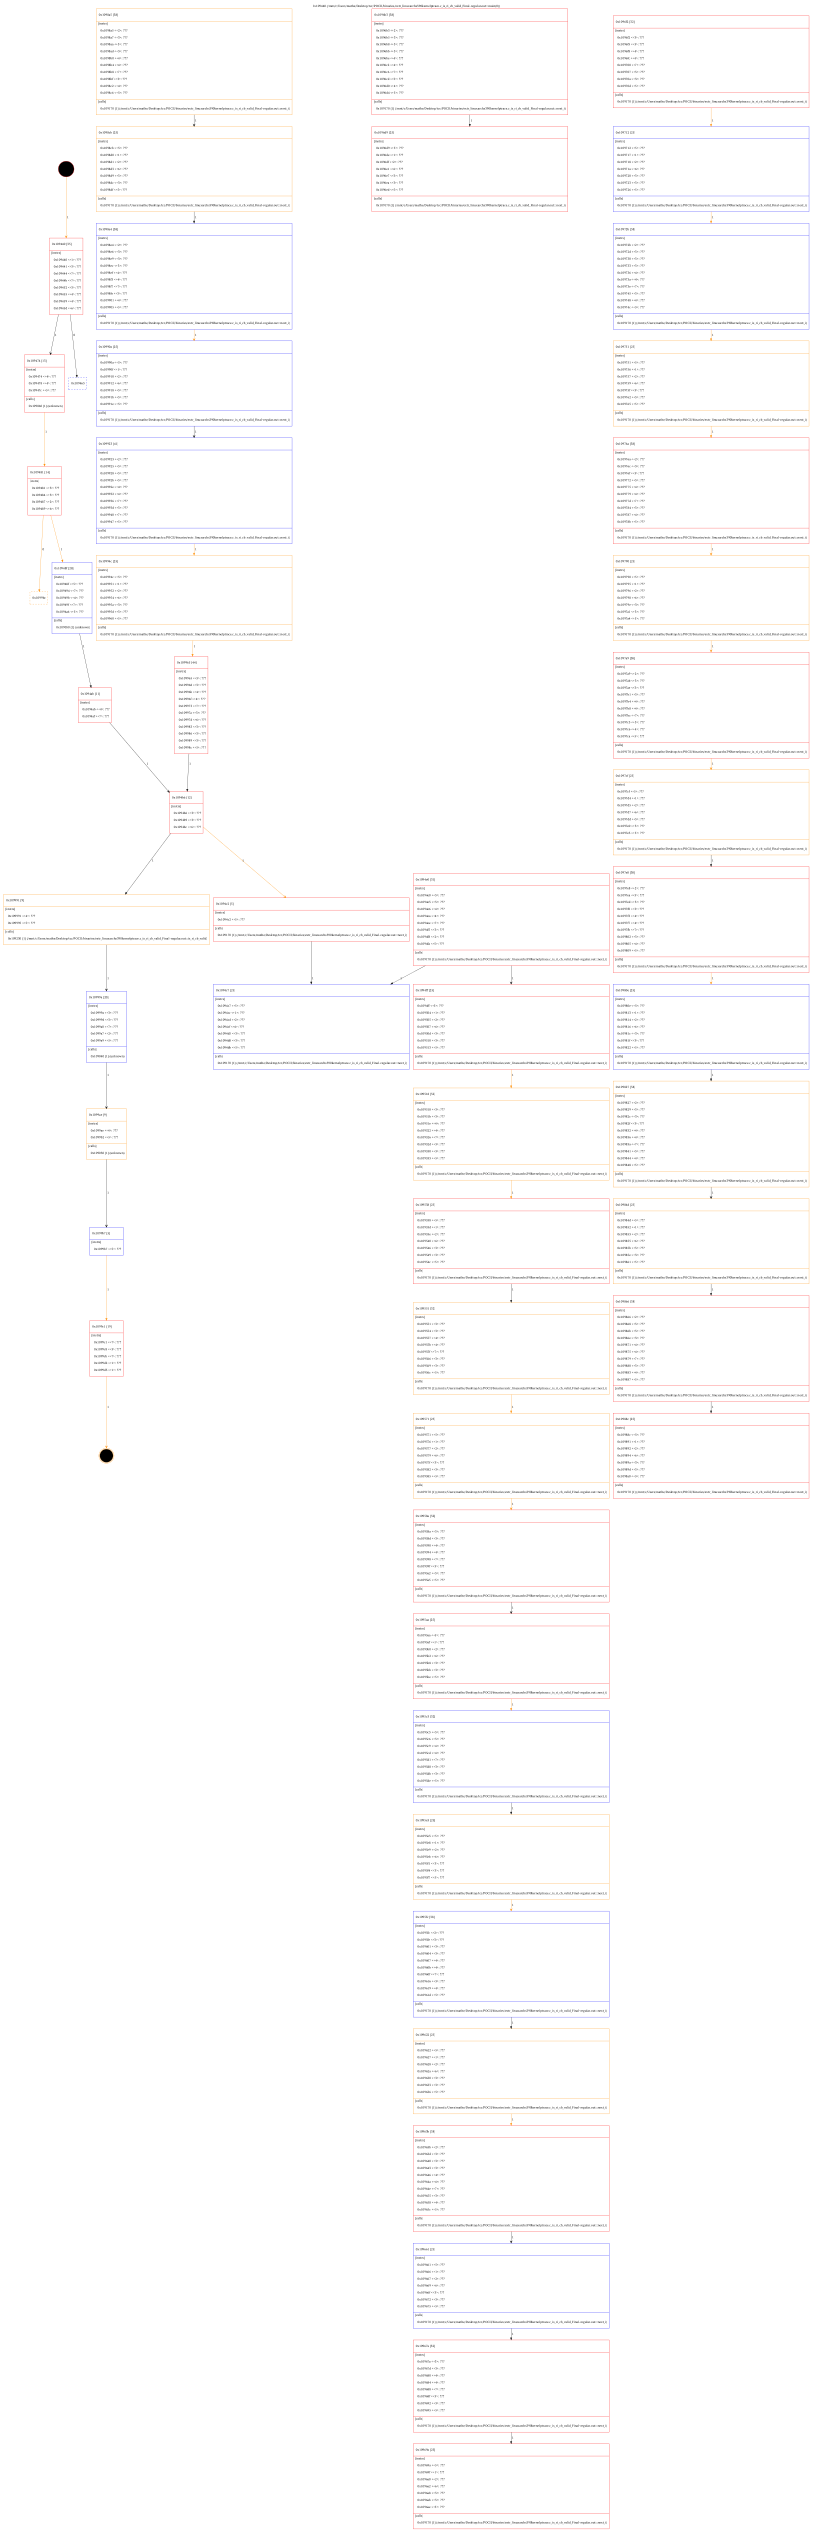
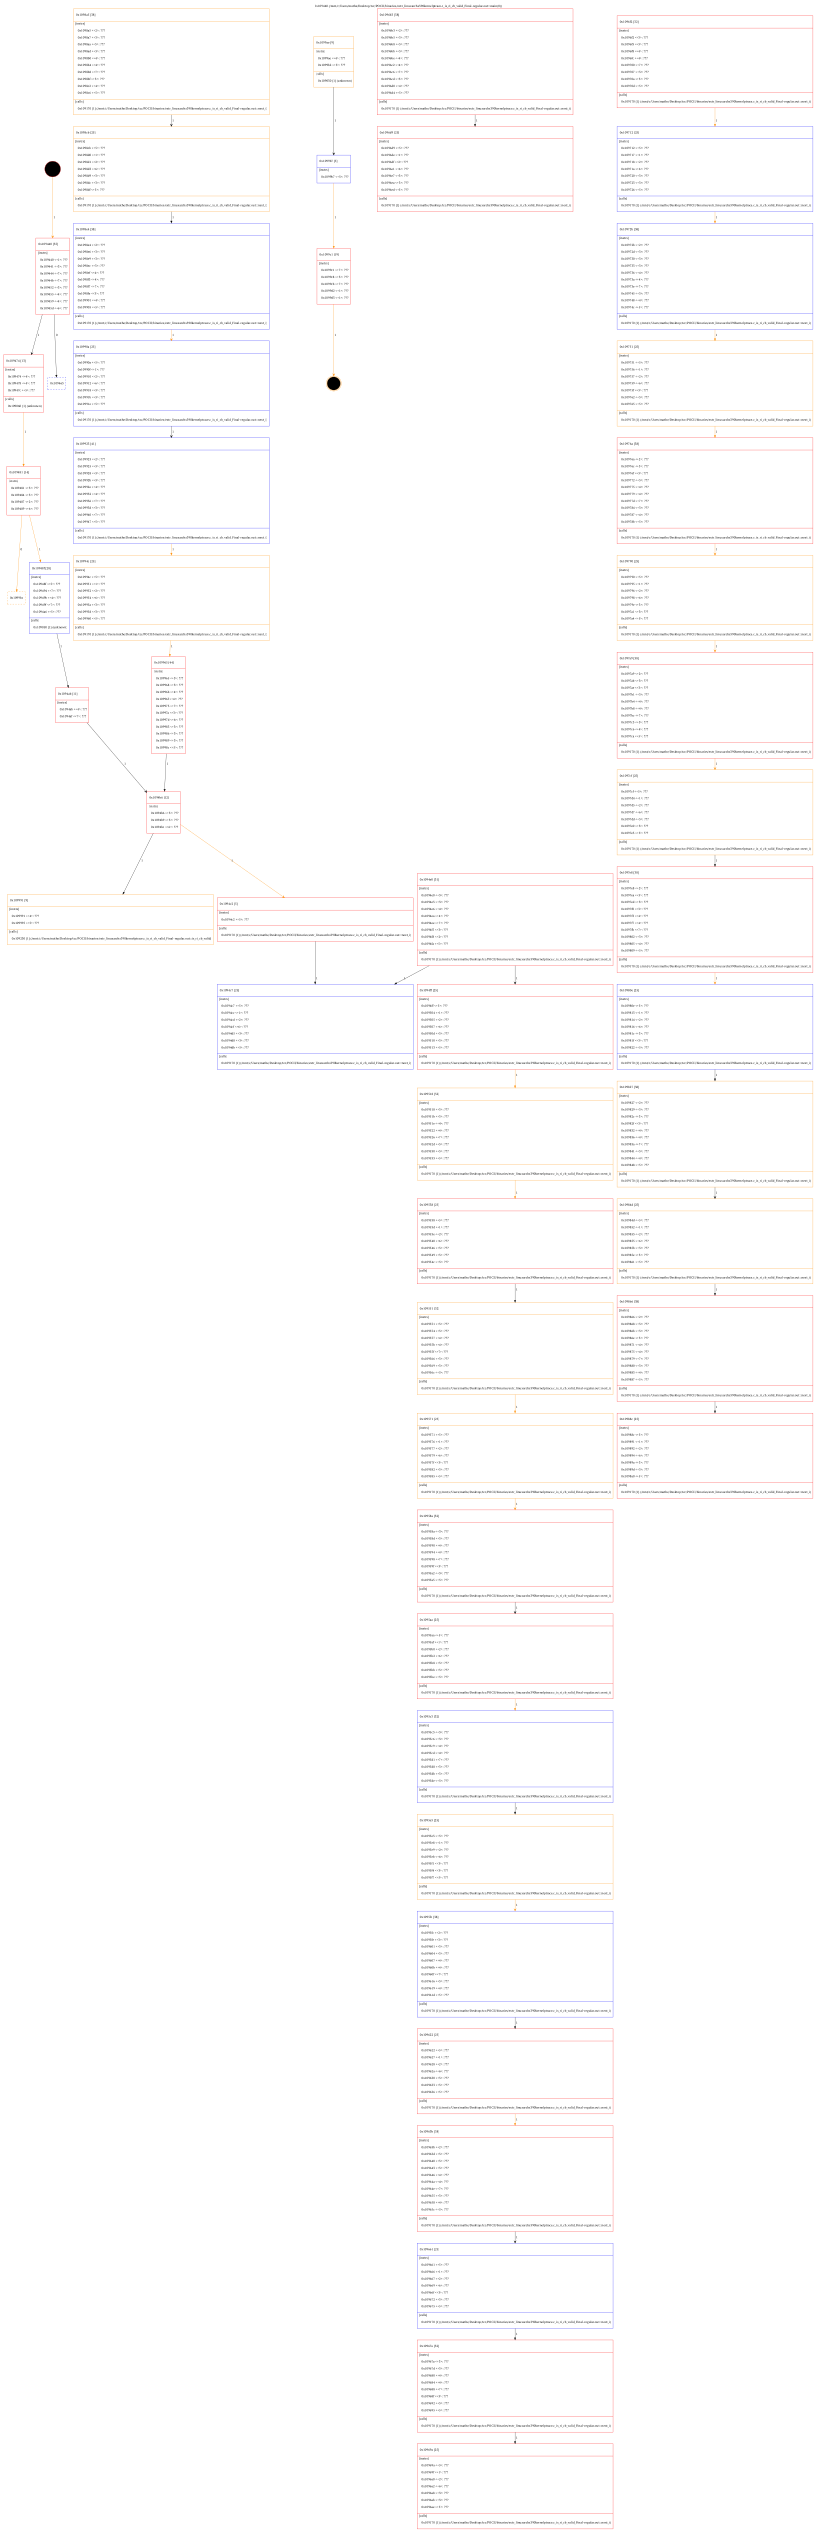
node "0x10999a [20]": removed
node "0x109622 [25]": color darkorange -> red
